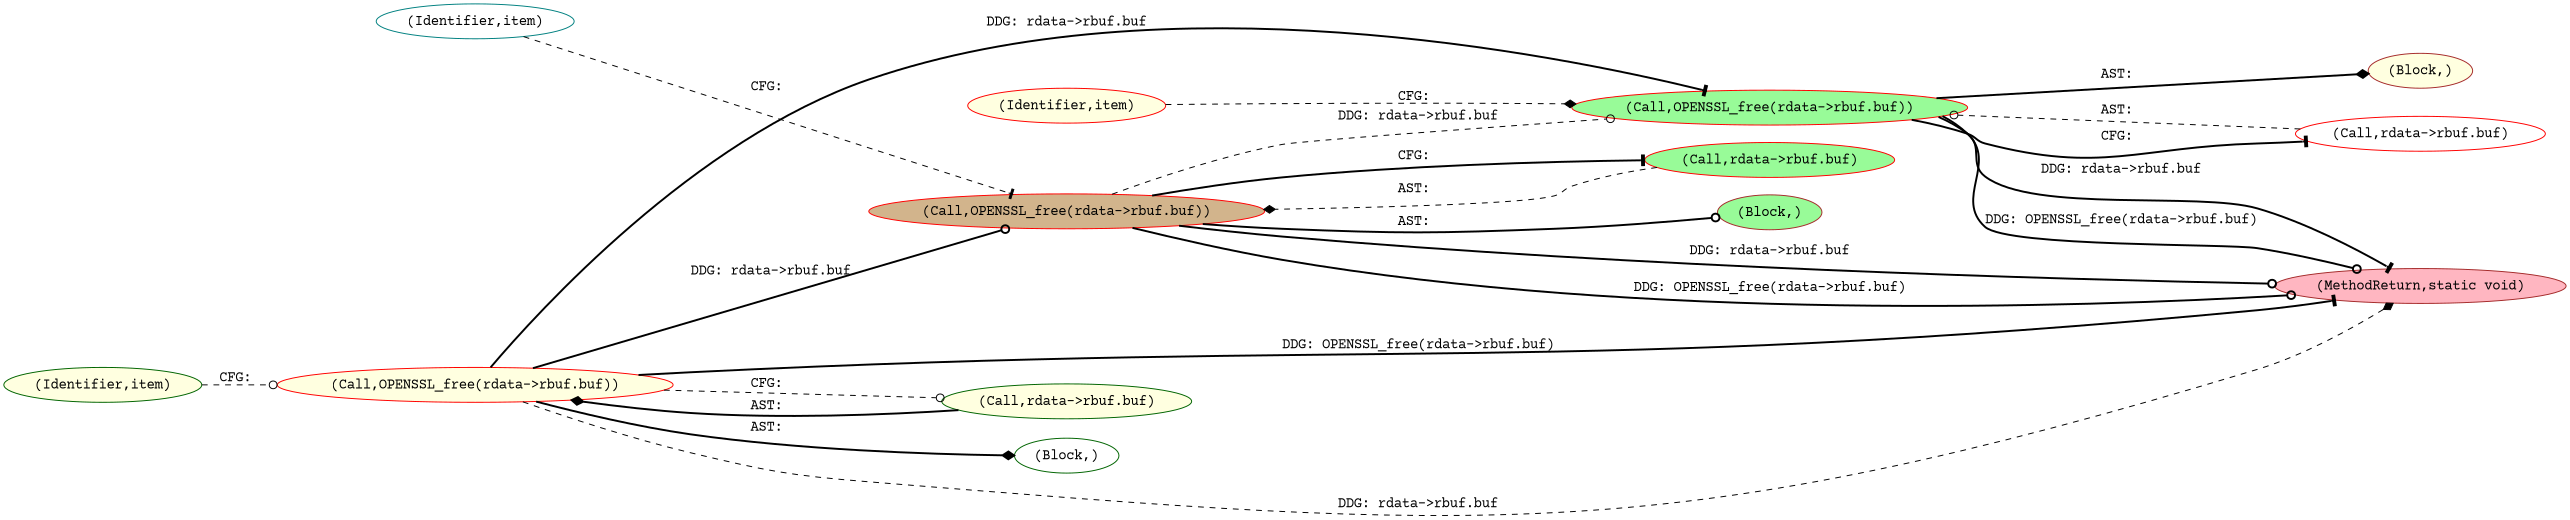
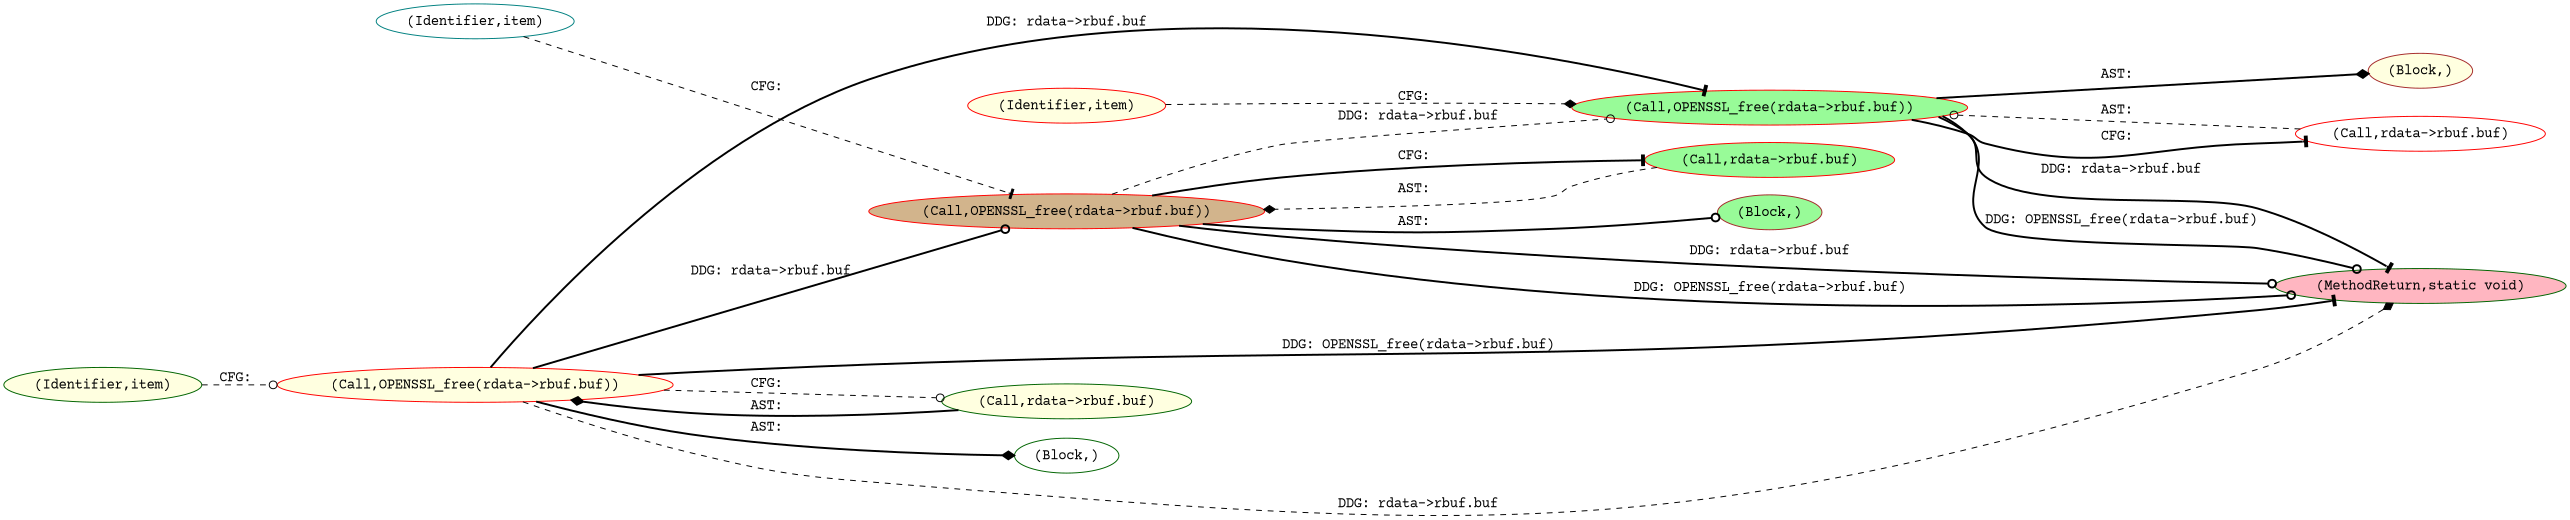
node "(MethodReturn,static void)": color brown -> darkgreen
